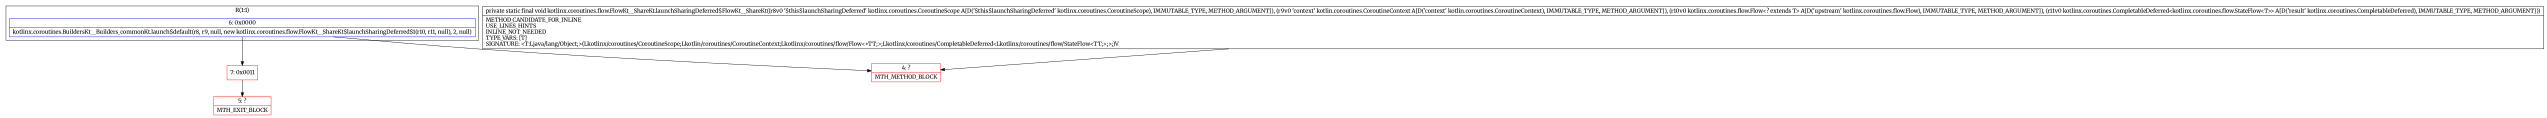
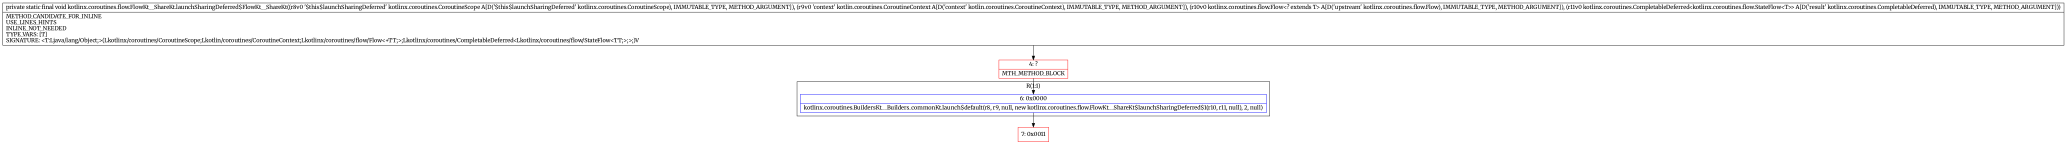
edge "6: 0x0000" -> "4: ?": reversed
node "5: ?": removed
